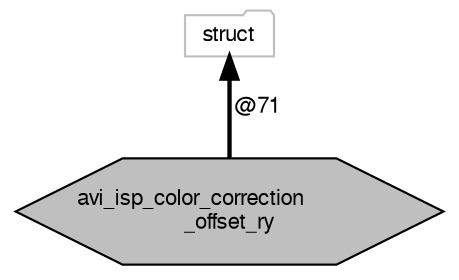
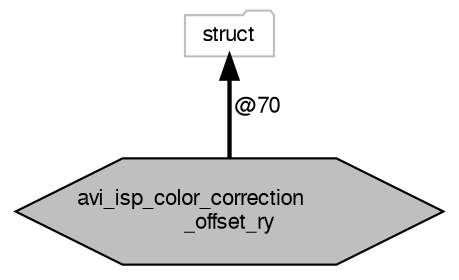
edge "avi_isp_color_correction _offset_ry" -> "struct": label " @71" -> " @70"
